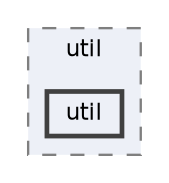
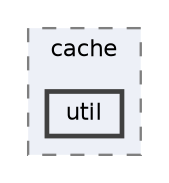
cluster "util": label "util" -> "cache"
